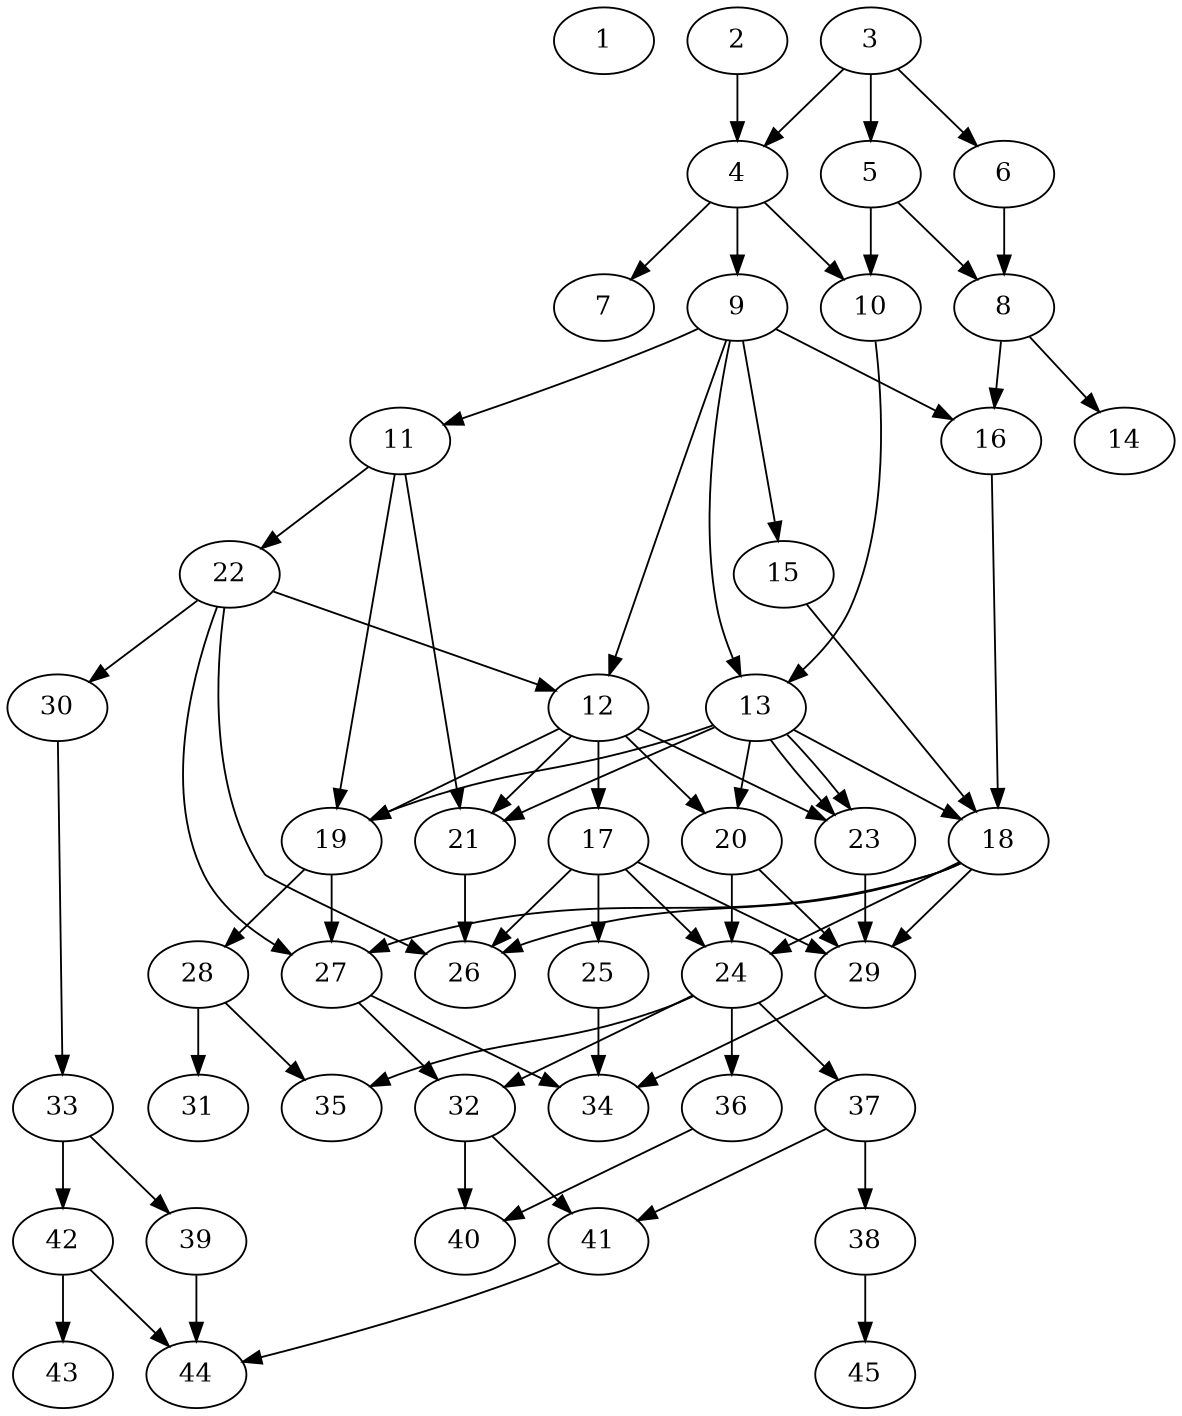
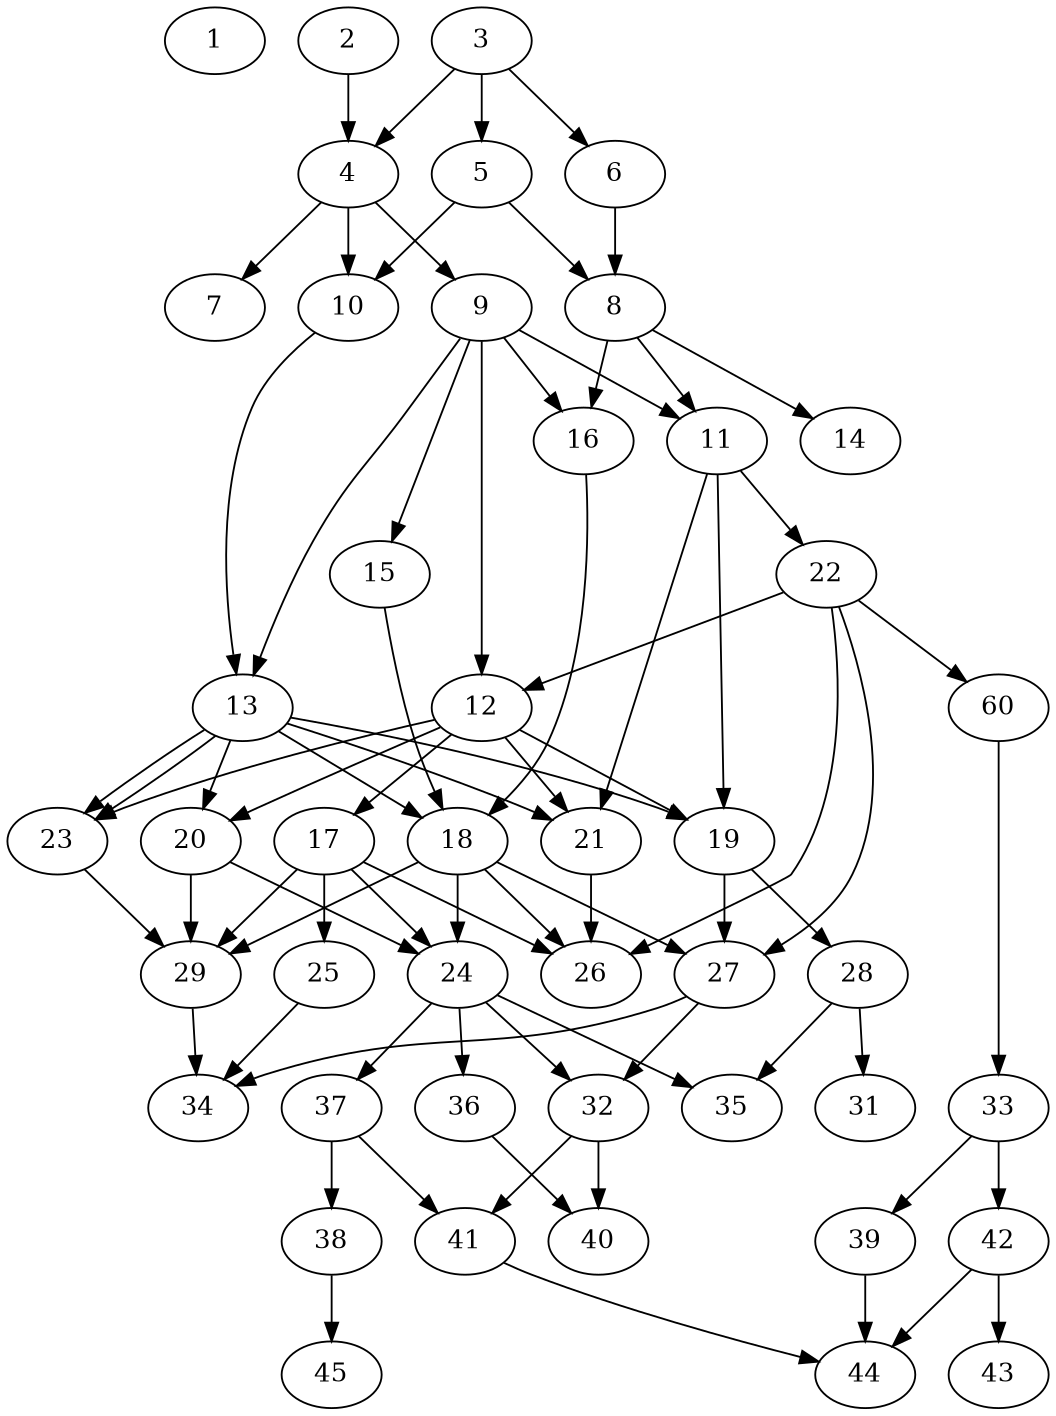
edge "8" -> "11": added
node "30": label "30" -> "60"
